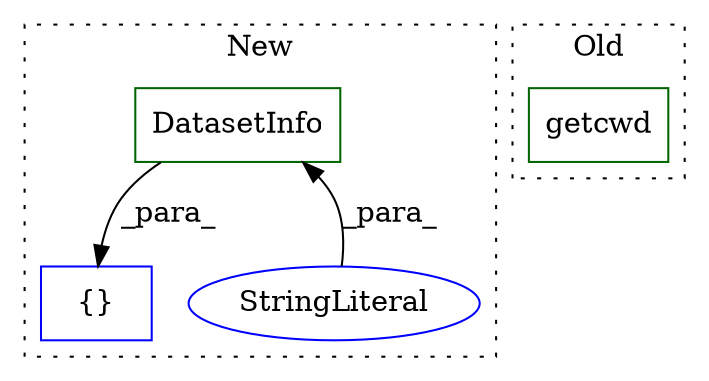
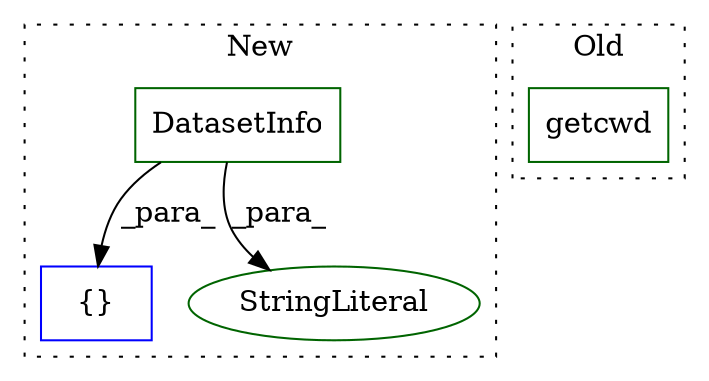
edge "StringLiteral" -> "DatasetInfo": reversed
node "StringLiteral": color blue -> darkgreen
